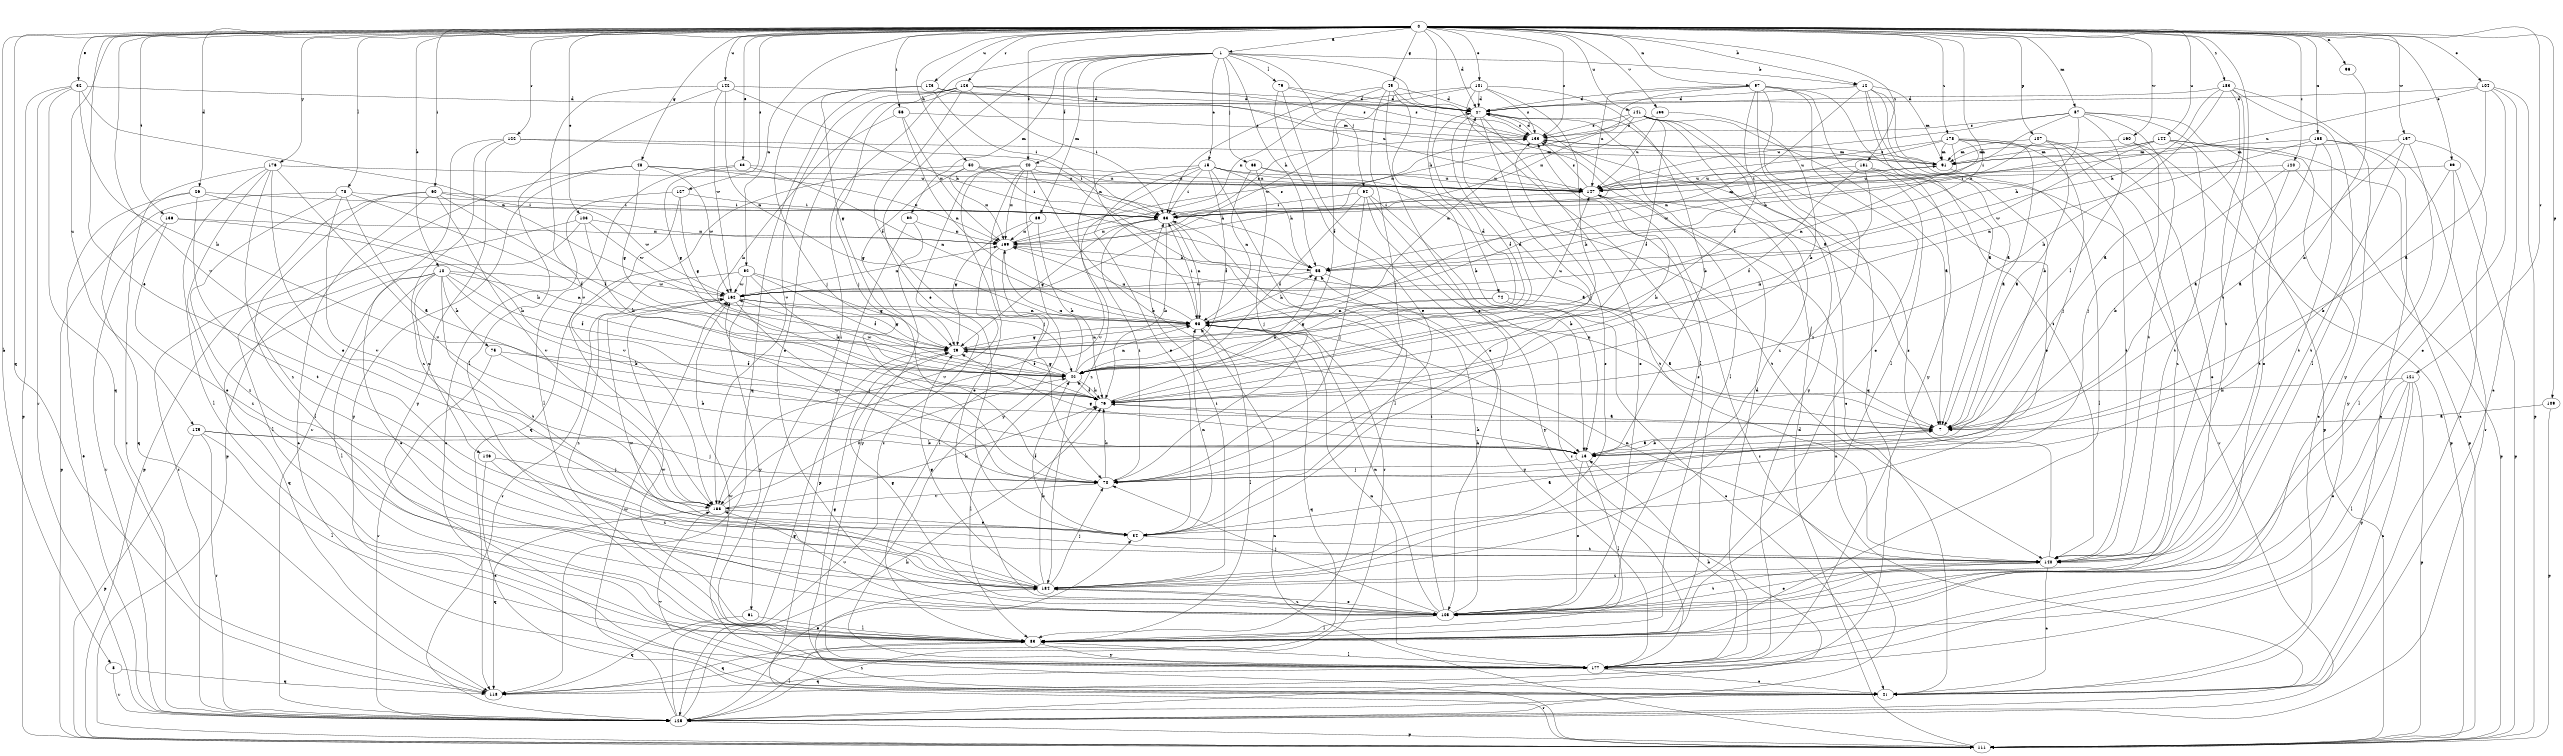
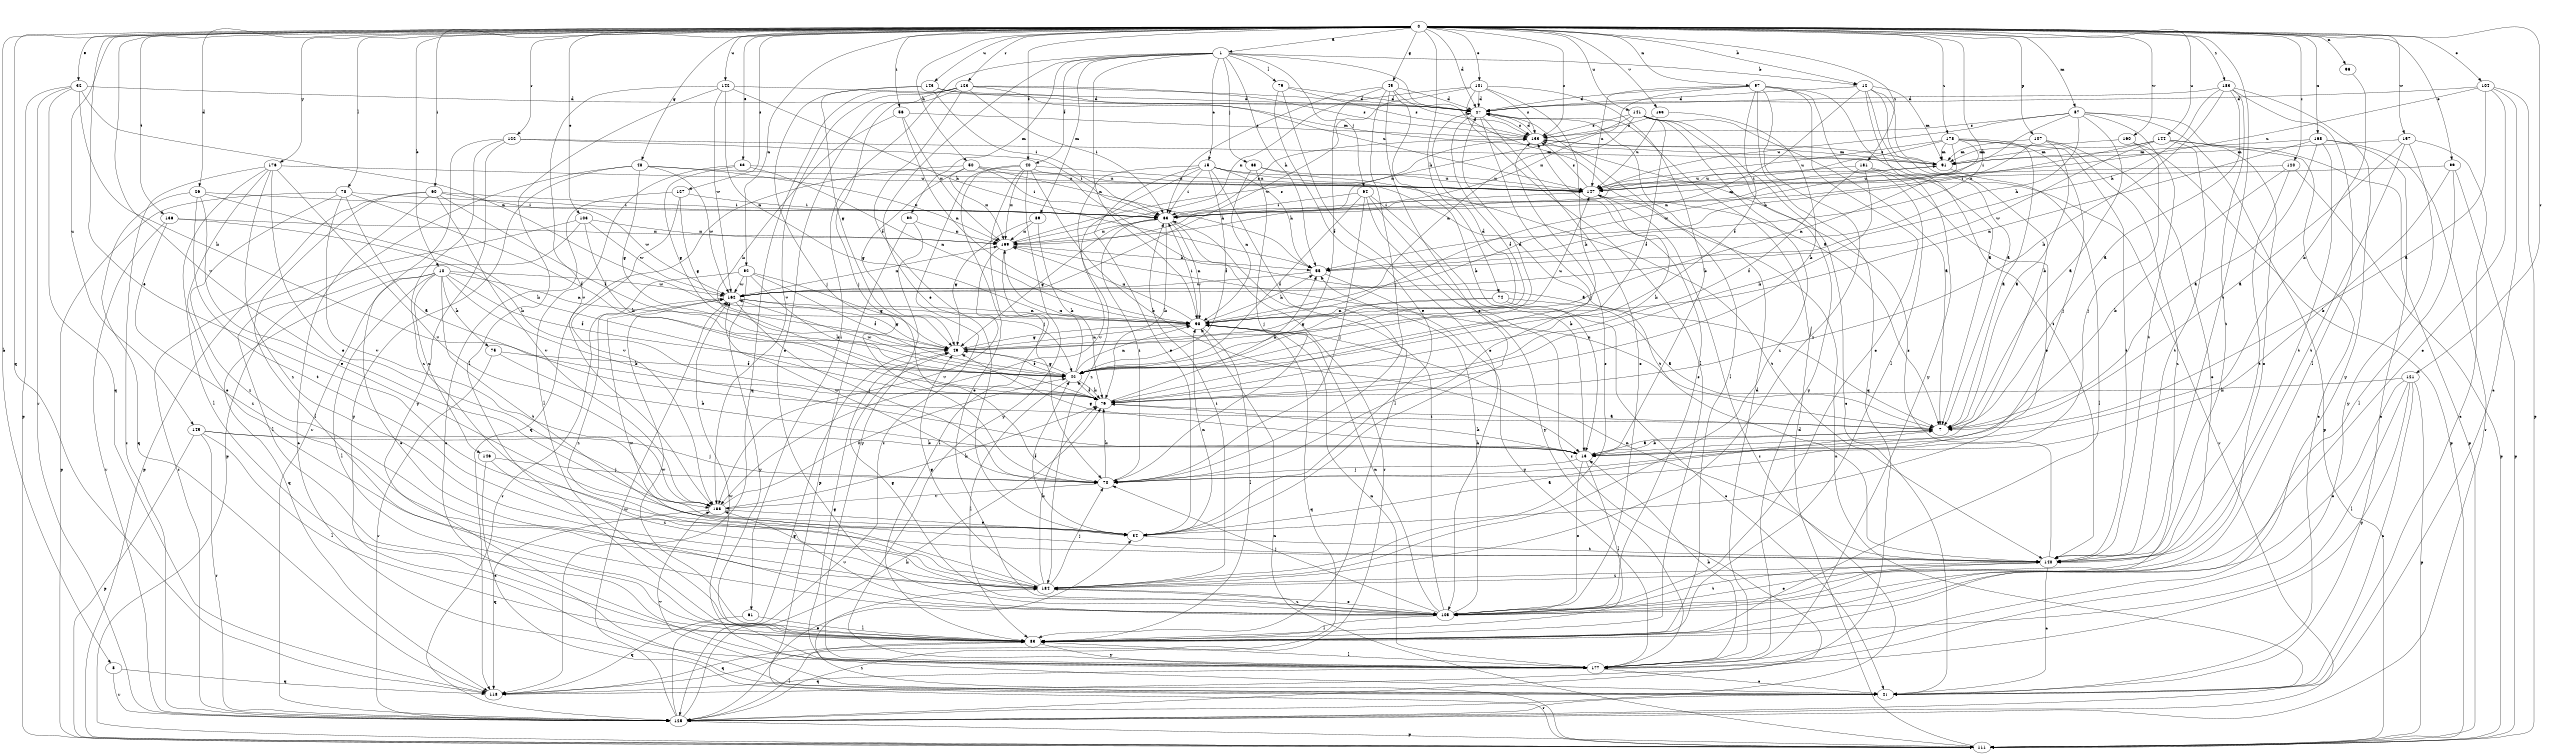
edge "87" -> "7": label "l" -> "a"
node "109": removed
edge "26" -> "125": now "26" -> "34"
